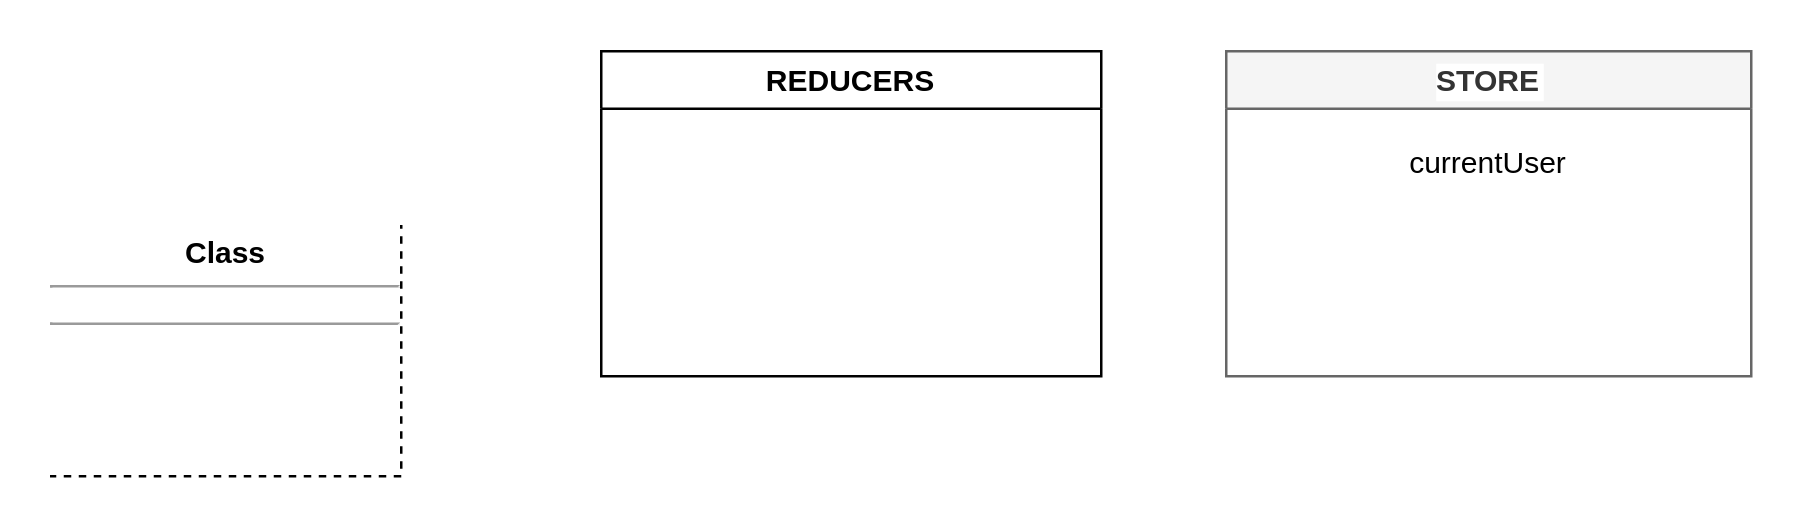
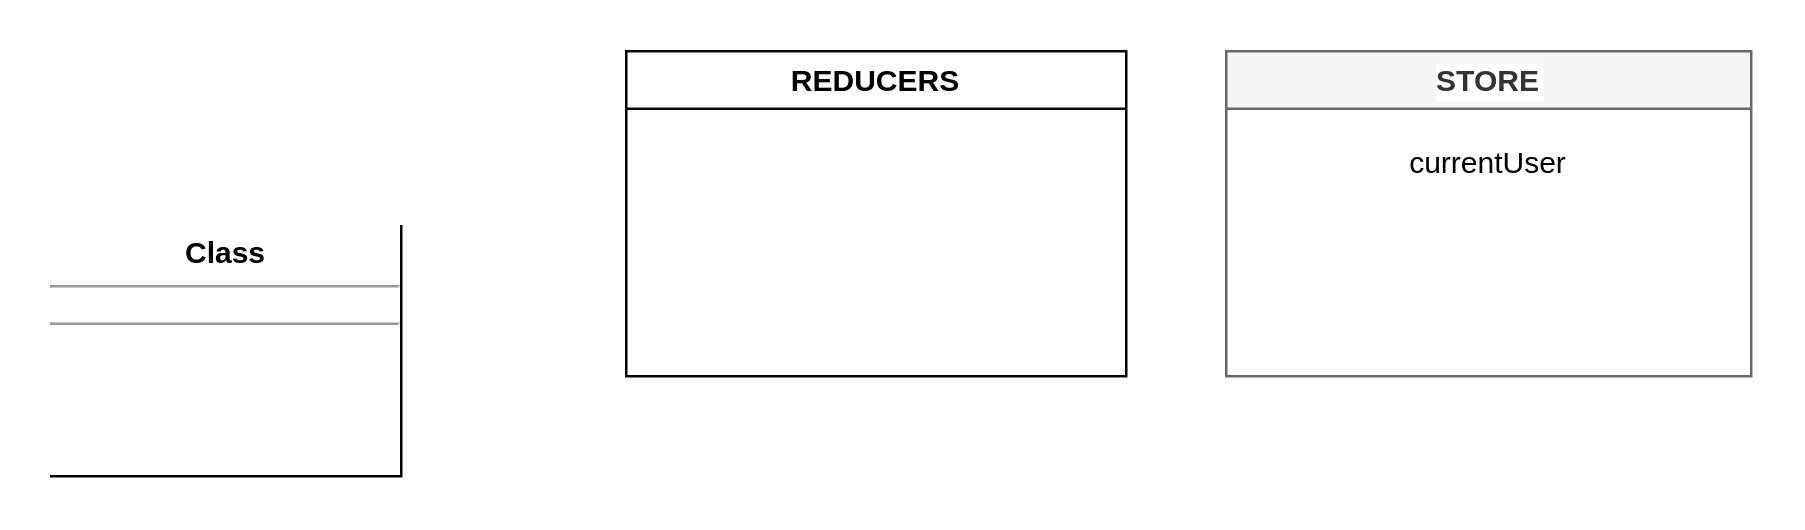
node "REDUCERS": moved (851, 214) -> (876, 214)
node "Class": style dashed -> solid
